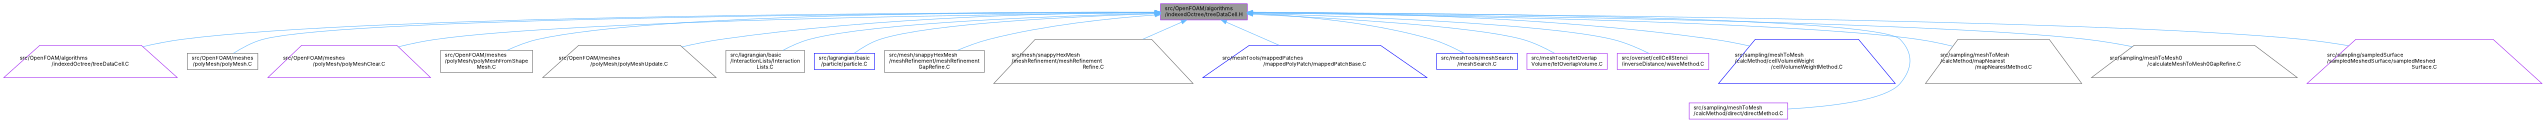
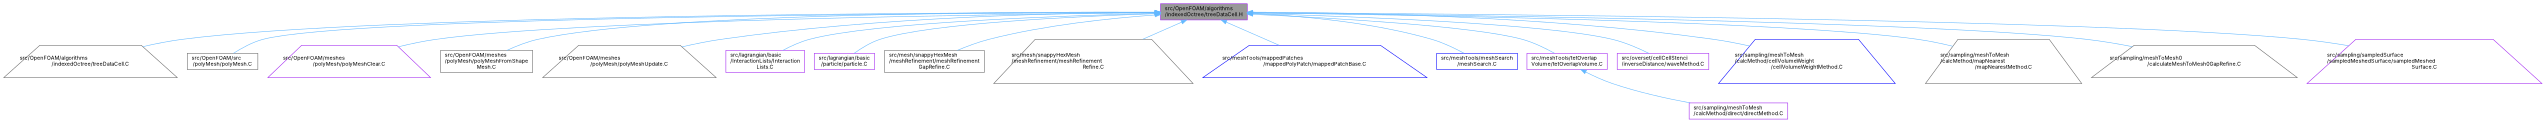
edge "src/sampling/meshToMesh /calcMethod/direct/directMethod.C" -> "src/OpenFOAM/algorithms /indexedOctree/treeDataCell.H": now "src/sampling/meshToMesh /calcMethod/direct/directMethod.C" -> "src/meshTools/tetOverlap Volume/tetOverlapVolume.C"
node "src/OpenFOAM/algorithms /indexedOctree/treeDataCell.C": color purple -> gray40
node "src/OpenFOAM/meshes /polyMesh/polyMesh.C": label "src/OpenFOAM/meshes /polyMesh/polyMesh.C" -> "src/OpenFOAM/src /polyMesh/polyMesh.C"
node "src/lagrangian/basic /InteractionLists/Interaction Lists.C": color gray40 -> purple
node "src/lagrangian/basic /particle/particle.C": color blue -> purple
